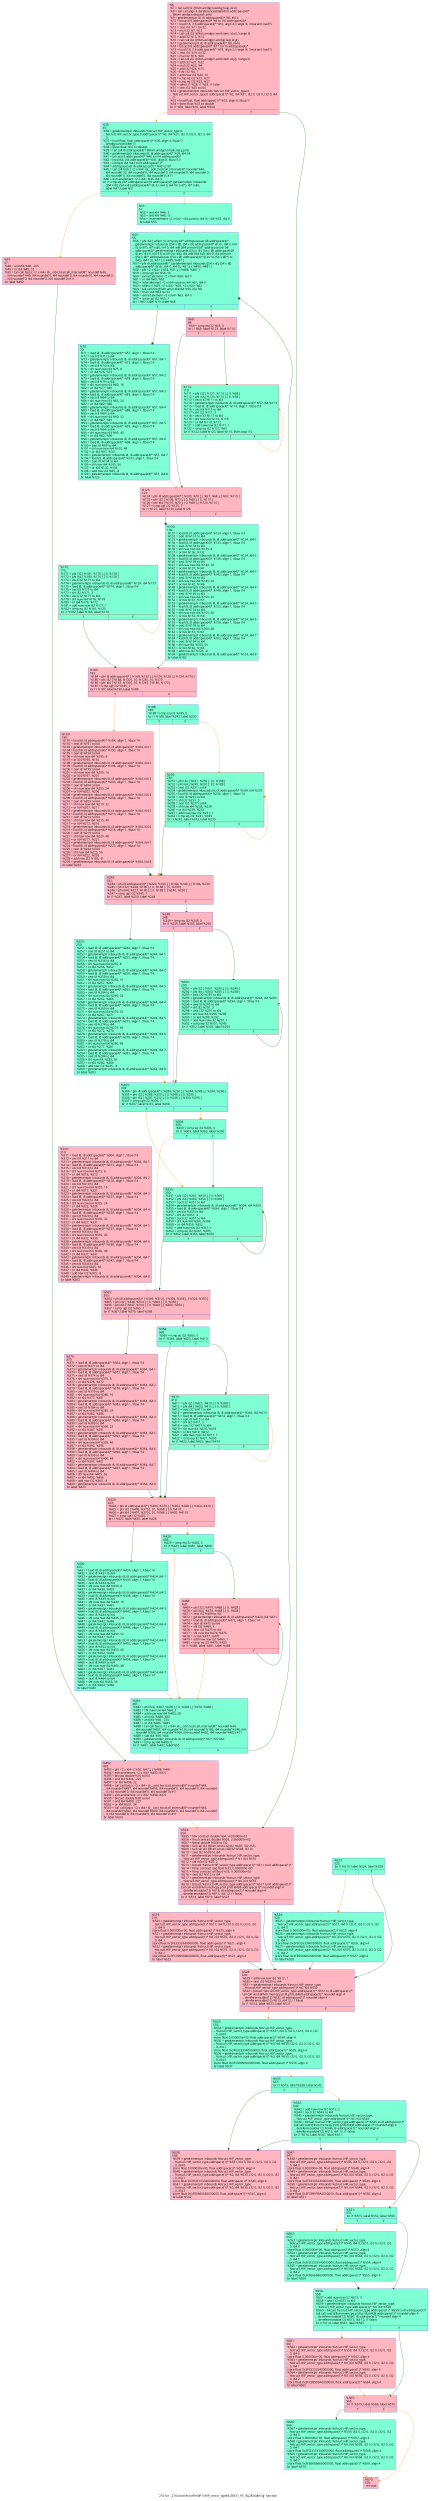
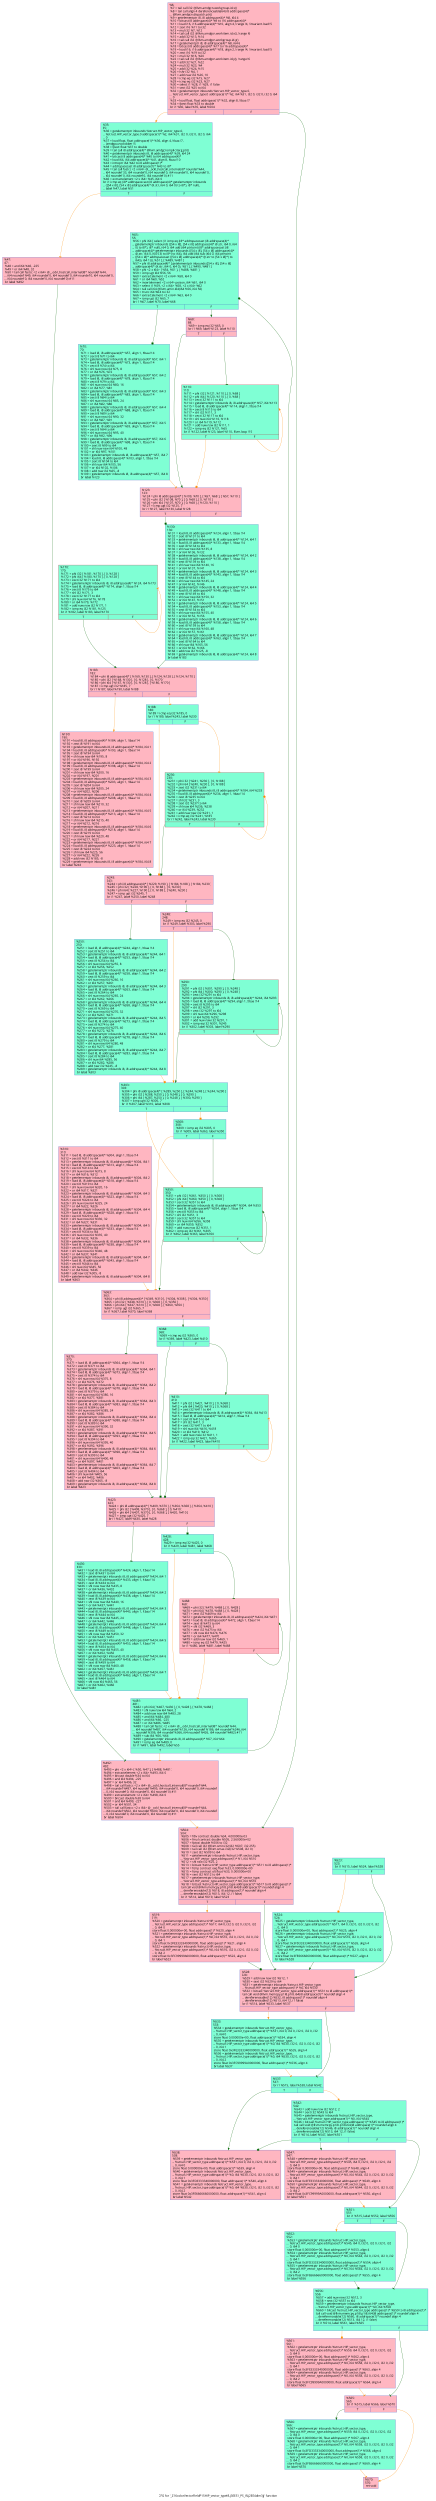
node "%51:": removed
edge "%110:" -> "%123:": added
node "%423:": color #b70d28ff -> #3d50c3ff
edge "%423:" -> "%428:": color darkorange -> darkgreen
edge "%528:" -> "%537:": added
